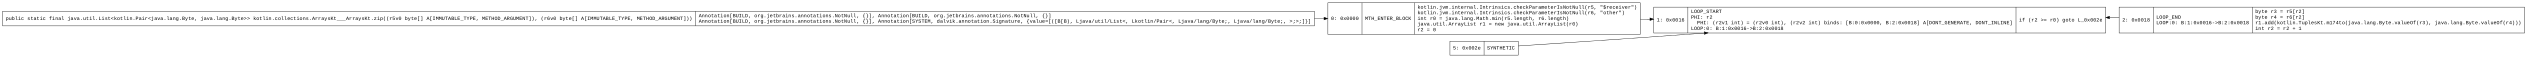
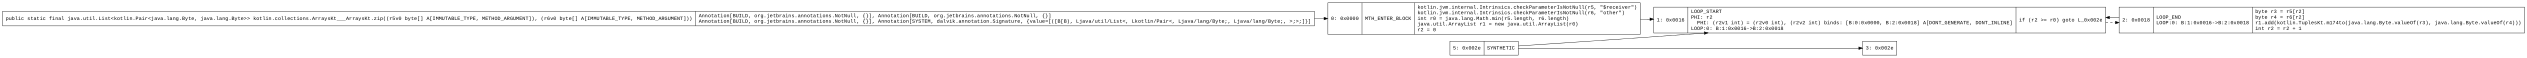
edge "1: 0x0016" -> "2: 0x0018": added
node "3: 0x002e": added
